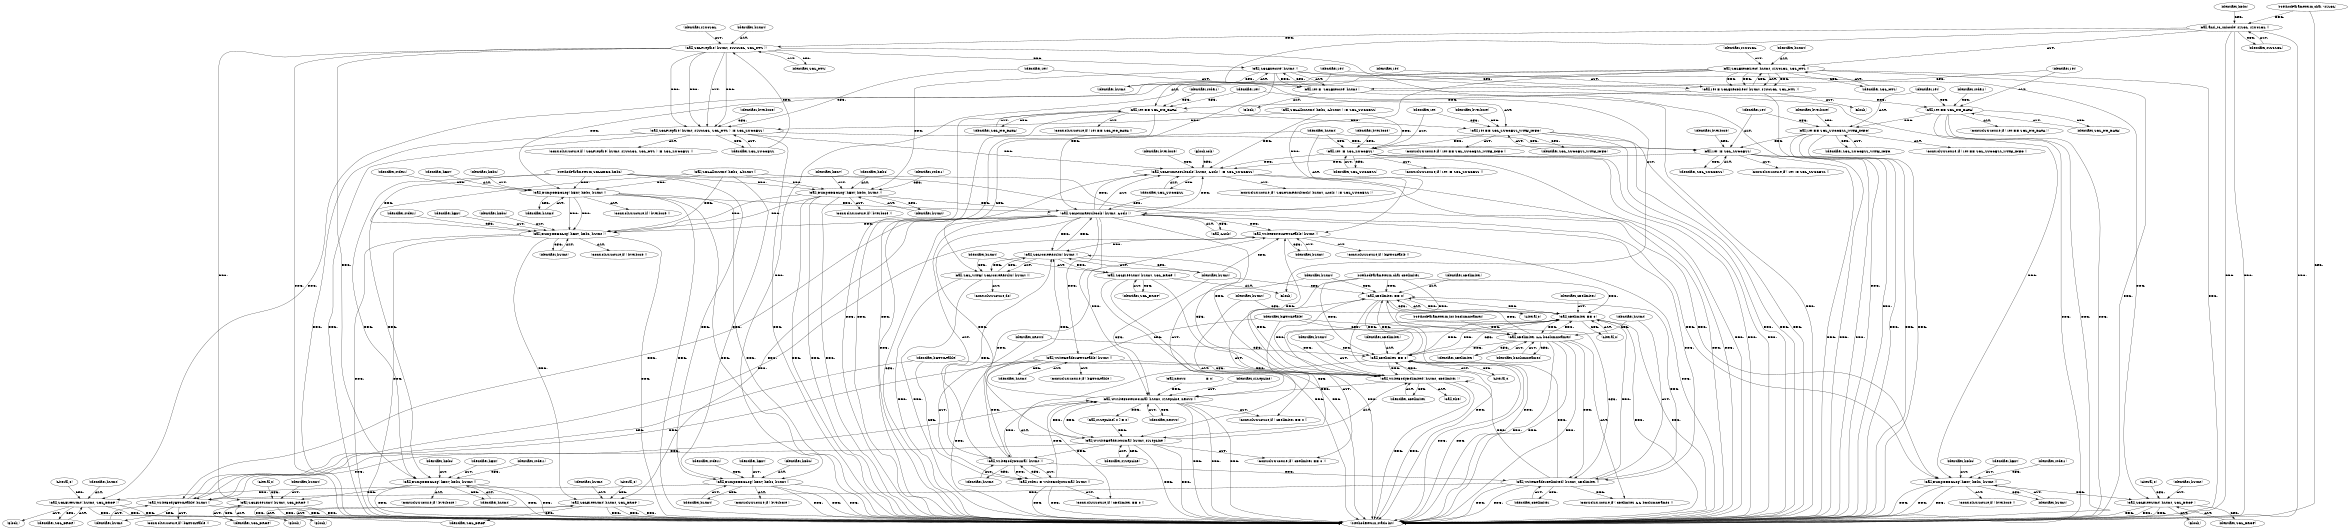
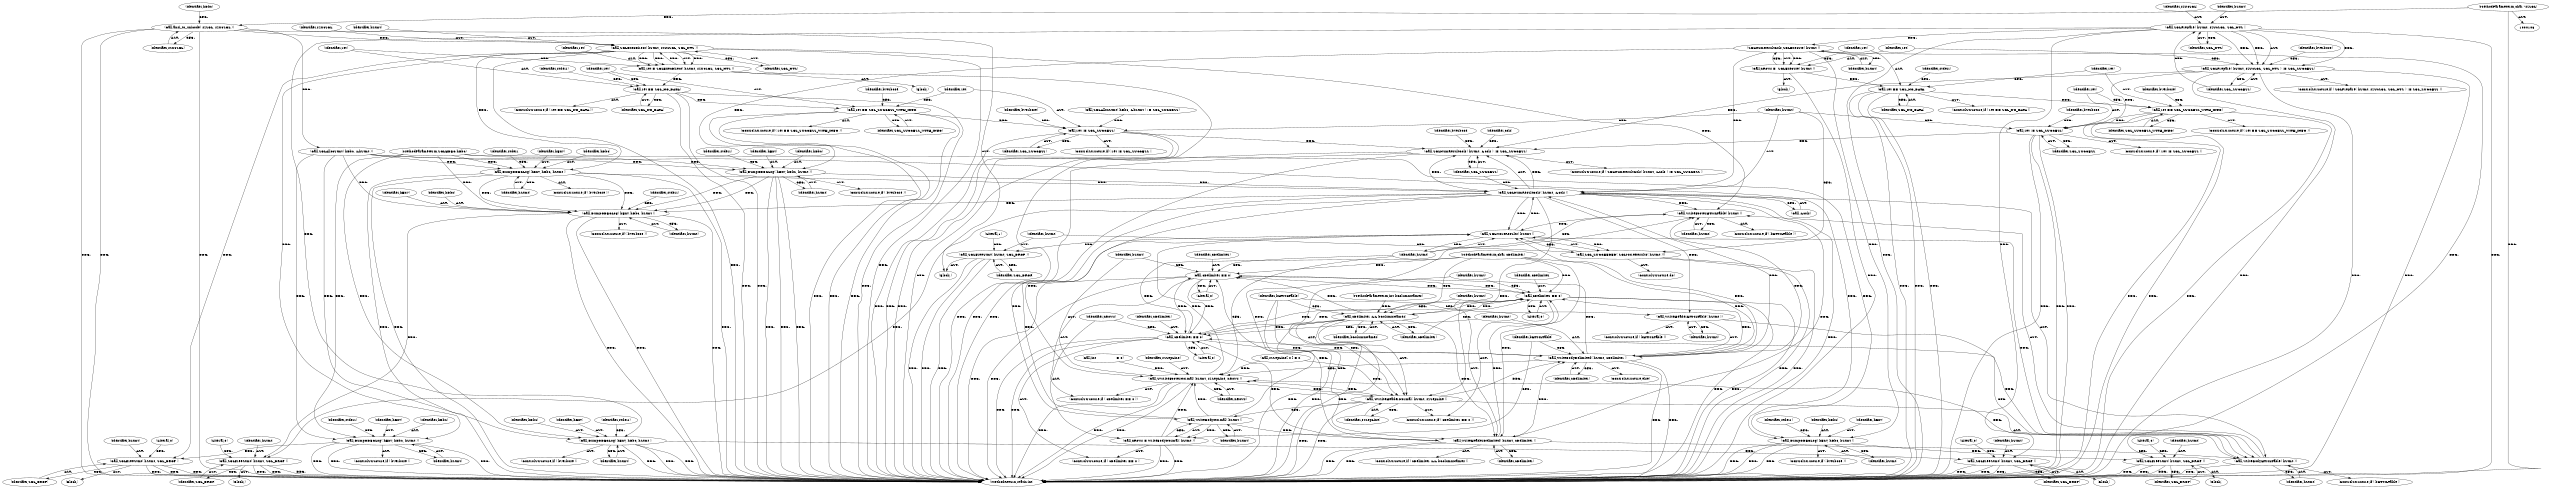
node "1000106": added
edge "(Call,ansi_to_unicode( szSQL, szUcSQL ))" -> "(Call,SQLPrepare( hStmt, szUcSQL, SQL_NTS ))": now "(Call,ansi_to_unicode( szSQL, szUcSQL ))" -> "(Call,SQLAllocStmt( hDbc, &hStmt ))"
edge "(Call,ansi_to_unicode( szSQL, szUcSQL ))" -> "(Call,SQLExecDirect( hStmt, szUcSQL, SQL_NTS ))": label "AST: " -> "DDG: "
node "(Call,SQLExecute( hStmt ))": label "(Call,SQLExecute( hStmt ))" -> "(SQLNumResultCols,SQLExecute( hStmt ))"
edge "(Call,ret = SQLExecDirect( hStmt, szUcSQL, SQL_NTS ))" -> "(Call,SQLExecDirect( hStmt, szUcSQL, SQL_NTS ))": label "CFG: " -> "DDG: "
node "(Call,ret =  SQLExecute( hStmt ))": label "(Call,ret =  SQLExecute( hStmt ))" -> "(Call,nRows =  SQLExecute( hStmt ))"
edge "(Call,SQLAllocStmt( hDbc, &hStmt ) != SQL_SUCCESS)" -> "(Call,SQLPrepare( hStmt, szUcSQL, SQL_NTS ) != SQL_SUCCESS)": removed, label "DDG:"
edge "(Call,SQLAllocStmt( hDbc, &hStmt ) != SQL_SUCCESS)" -> "(Call,SQLNumResultCols( hStmt, &cols ) != SQL_SUCCESS)": removed, label "DDG:"
node "(Block,cols)": label "(Block,cols)" -> "(Identifier,cols)"
node "(Literal,1)": added
edge "(Call,WriteBodyHTMLTable( hStmt ))" -> "(Call,SQLMoreResults( hStmt ))": added, label "DDG:"
edge "(MethodParameterIn,char *szSQL)" -> "(MethodReturn,static int)": label "CFG: " -> "DDG: "
node "(Call,SQL_WITH( SQLMoreResults( hStmt )))": label "(Call,SQL_WITH( SQLMoreResults( hStmt )))" -> "(Call,SQL_SUCCEEDED( SQLMoreResults( hStmt )))"
edge "(Call,SQLNumResultCols( hStmt, &cols ))" -> "(Call,WriteBodyDelimited( hStmt, cDelimiter ))": reversed
edge "(MethodParameterIn,char cDelimiter)" -> "(Call,cDelimiter && bColumnNames)": label "DDG: " -> "CFG: "
edge "(Call,ret = SQLExecDirect( hStmt, szUcSQL, SQL_NTS ))" -> "(MethodReturn,static int)": label "DDG: " -> "CFG: "
edge "(Call,WriteBodyDelimited( hStmt, cDelimiter ))" -> "(Call,SQLMoreResults( hStmt ))": label "CFG: " -> "DDG: "
edge "(MethodParameterIn,char cDelimiter)" -> "(Call,WriteHeaderDelimited( hStmt, cDelimiter ))": added, label "DDG:"
edge "(Call,SQLNumResultCols( hStmt, &cols ))" -> "(Call,WriteBodyNormal( hStmt ))": label "AST: " -> "DDG: "
edge "(Call,SQLNumResultCols( hStmt, &cols ))" -> "(Call,WriteBodyHTMLTable( hStmt ))": label "DDG: " -> "AST: "
edge "(Call,WriteBodyHTMLTable( hStmt ))" -> "(Call,WriteFooterHTMLTable( hStmt ))": label "DDG: " -> "AST: "
edge "(Call,SQLNumResultCols( hStmt, &cols ))" -> "(MethodReturn,static int)": label "CFG: " -> "DDG: "
edge "(Call,WriteHeaderHTMLTable( hStmt ))" -> "(Call,WriteBodyDelimited( hStmt, cDelimiter ))": label "DDG: " -> "AST: "
node "(Call,nRows                   = 0)": label "(Call,nRows                   = 0)" -> "(Call,int                   = 0)"
edge "(Call,WriteBodyDelimited( hStmt, cDelimiter ))" -> "(Call,UWriteFooterNormal( hStmt, szSepLine, nRows ))": label "DDG: " -> "CFG: "
edge "(Call,WriteHeaderHTMLTable( hStmt ))" -> "(Call,WriteBodyNormal( hStmt ))": removed, label "DDG:"
edge "(Call,WriteFooterHTMLTable( hStmt ))" -> "(MethodReturn,static int)": removed, label "DDG:"
node "(Call,else)": label "(Call,else)" -> "(ControlStructure,else)"
edge "(Call,UWriteFooterNormal( hStmt, szSepLine, nRows ))" -> "(Call,szSepLine[ 0 ] = 0)": reversed
edge "(Call,UWriteHeaderNormal( hStmt, szSepLine ))" -> "(Call,WriteBodyDelimited( hStmt, cDelimiter ))": label "AST: " -> "DDG: "
edge "(Call,cDelimiter && bColumnNames)" -> "(ControlStructure,if ( cDelimiter && bColumnNames ))": now "(Call,cDelimiter && bColumnNames)" -> "(Call,UWriteHeaderNormal( hStmt, szSepLine ))"
edge "(Call,UWriteHeaderNormal( hStmt, szSepLine ))" -> "(Call,WriteBodyNormal( hStmt ))": label "DDG: " -> "CFG: "
edge "(Call,UWriteHeaderNormal( hStmt, szSepLine ))" -> "(Call,WriteBodyHTMLTable( hStmt ))": label "DDG: " -> "AST: "
node "(Call,stderr = WriteBodyNormal( hStmt ))": label "(Call,stderr = WriteBodyNormal( hStmt ))" -> "(Call,nRows = WriteBodyNormal( hStmt ))"
edge "(Call,WriteHeaderDelimited( hStmt, cDelimiter ))" -> "(Call,WriteBodyHTMLTable( hStmt ))": label "DDG: " -> "CFG: "
edge "(Call,WriteHeaderDelimited( hStmt, cDelimiter ))" -> "(ControlStructure,if ( cDelimiter && bColumnNames ))": label "DDG: " -> "AST: "
edge "(Call,WriteHeaderHTMLTable( hStmt ))" -> "(MethodReturn,static int)": removed, label "DDG:"
